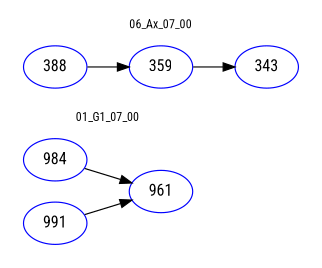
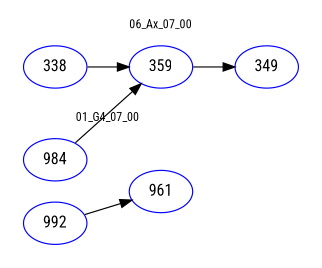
node "388": label "388" -> "338"
node "343": label "343" -> "349"
cluster "01_G1_07_00": label "01_G1_07_00" -> "01_G4_07_00"
edge "984" -> "961": now "984" -> "359"
node "991": label "991" -> "992"
